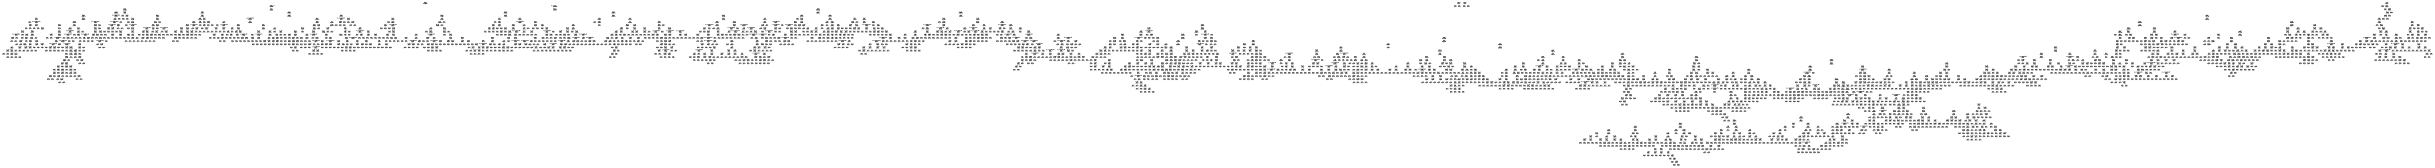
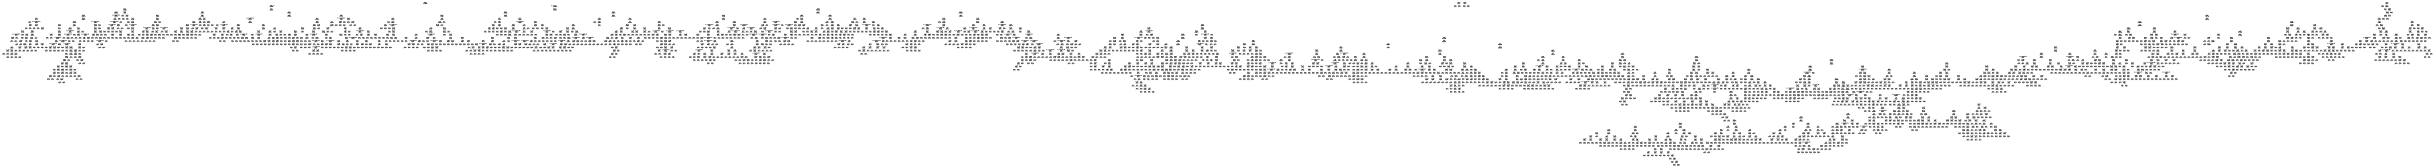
node "216 <= 4.6 gini = 0.4 samples = 13 value = [17, 7]": added
